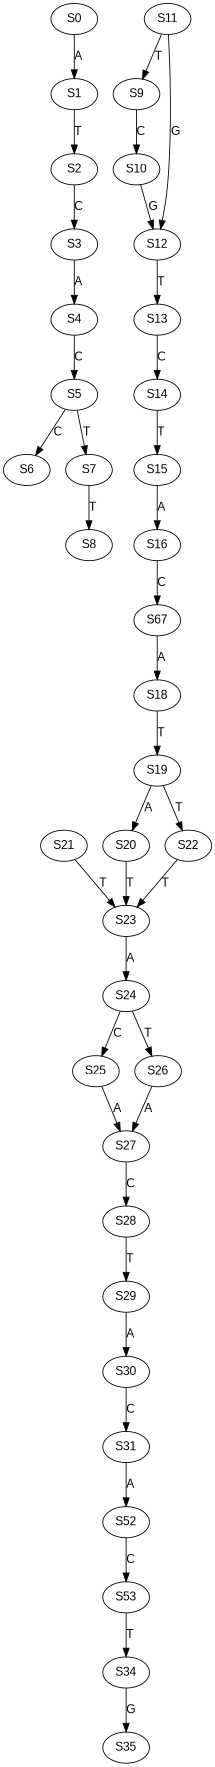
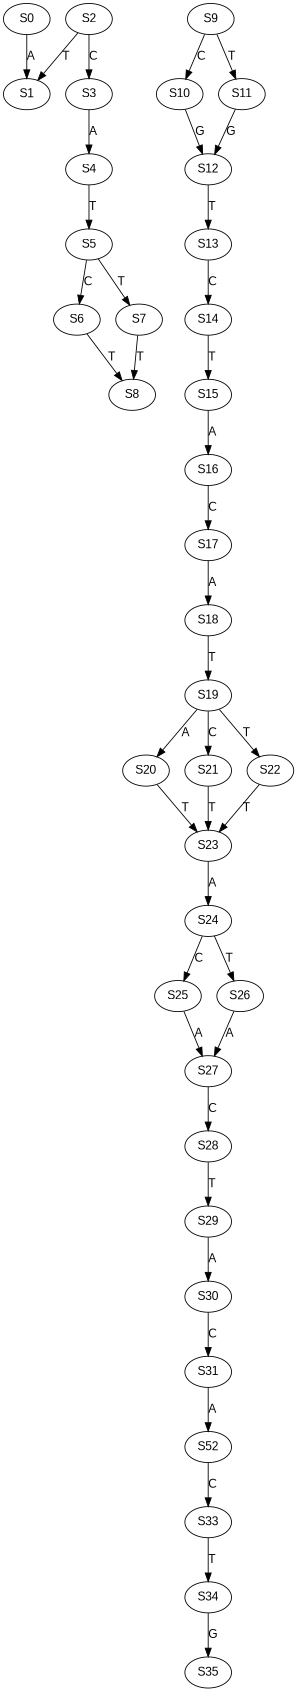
edge "S11" -> "S9": reversed
edge "S1" -> "S2": reversed
edge "S6" -> "S8": added, label "T"
edge "S4" -> "S5": label "C" -> "T"
node "S67": label "S67" -> "S17"
edge "S19" -> "S21": added, label "C"
node "S53": label "S53" -> "S33"
